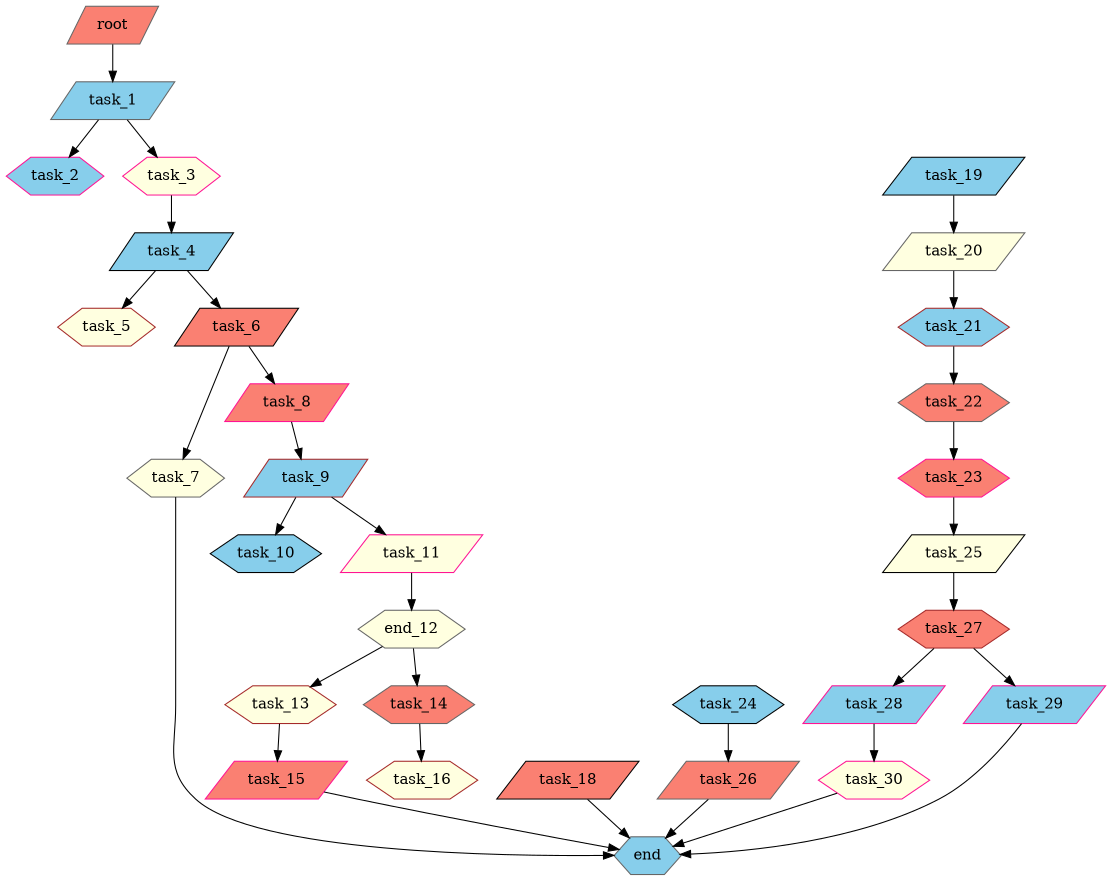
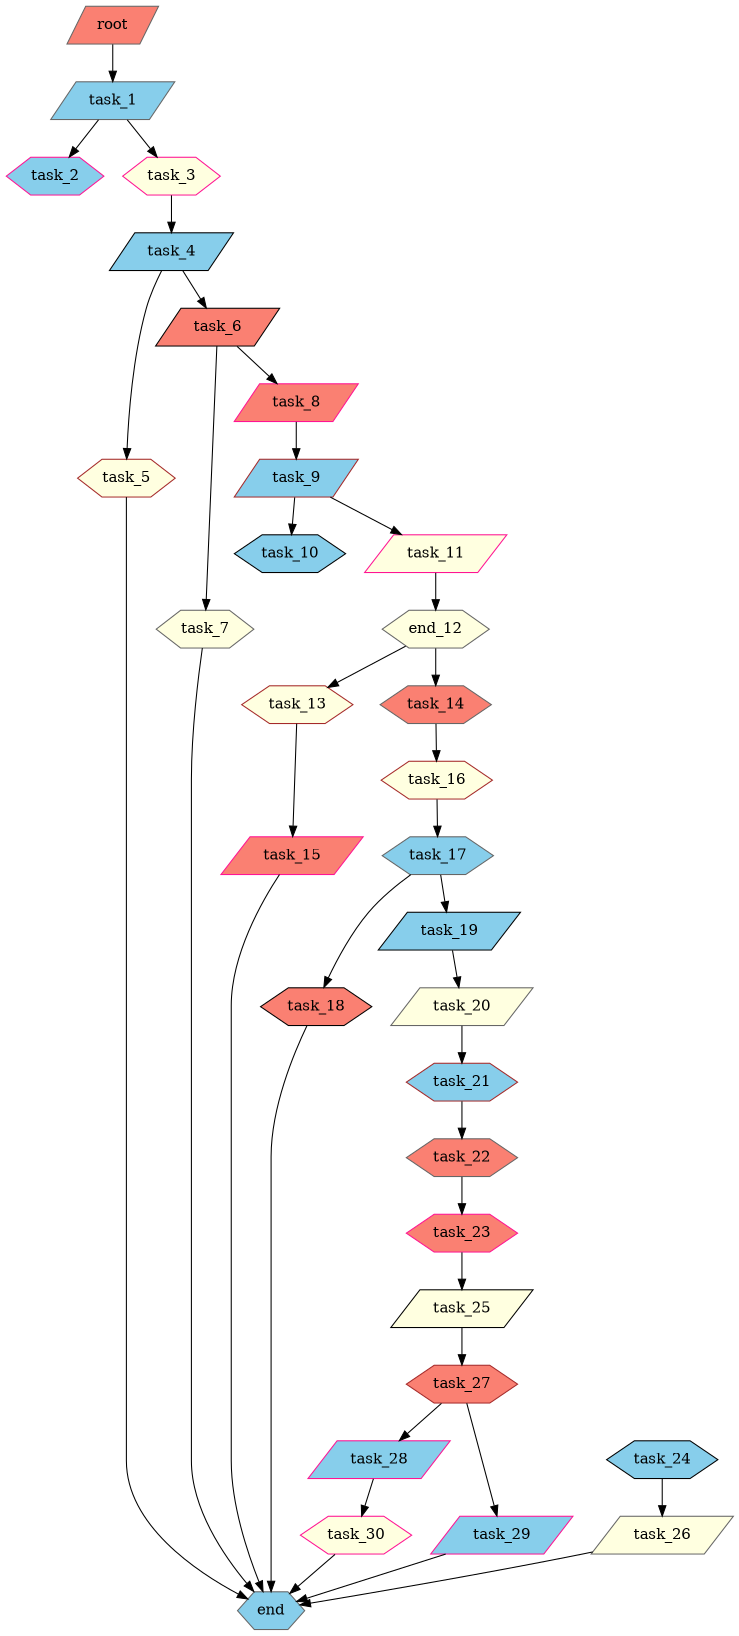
node "task_18": shape parallelogram -> hexagon
node "task_26": fillcolor salmon -> lightyellow
node "task_17": added
edge "task_5" -> "end": added
